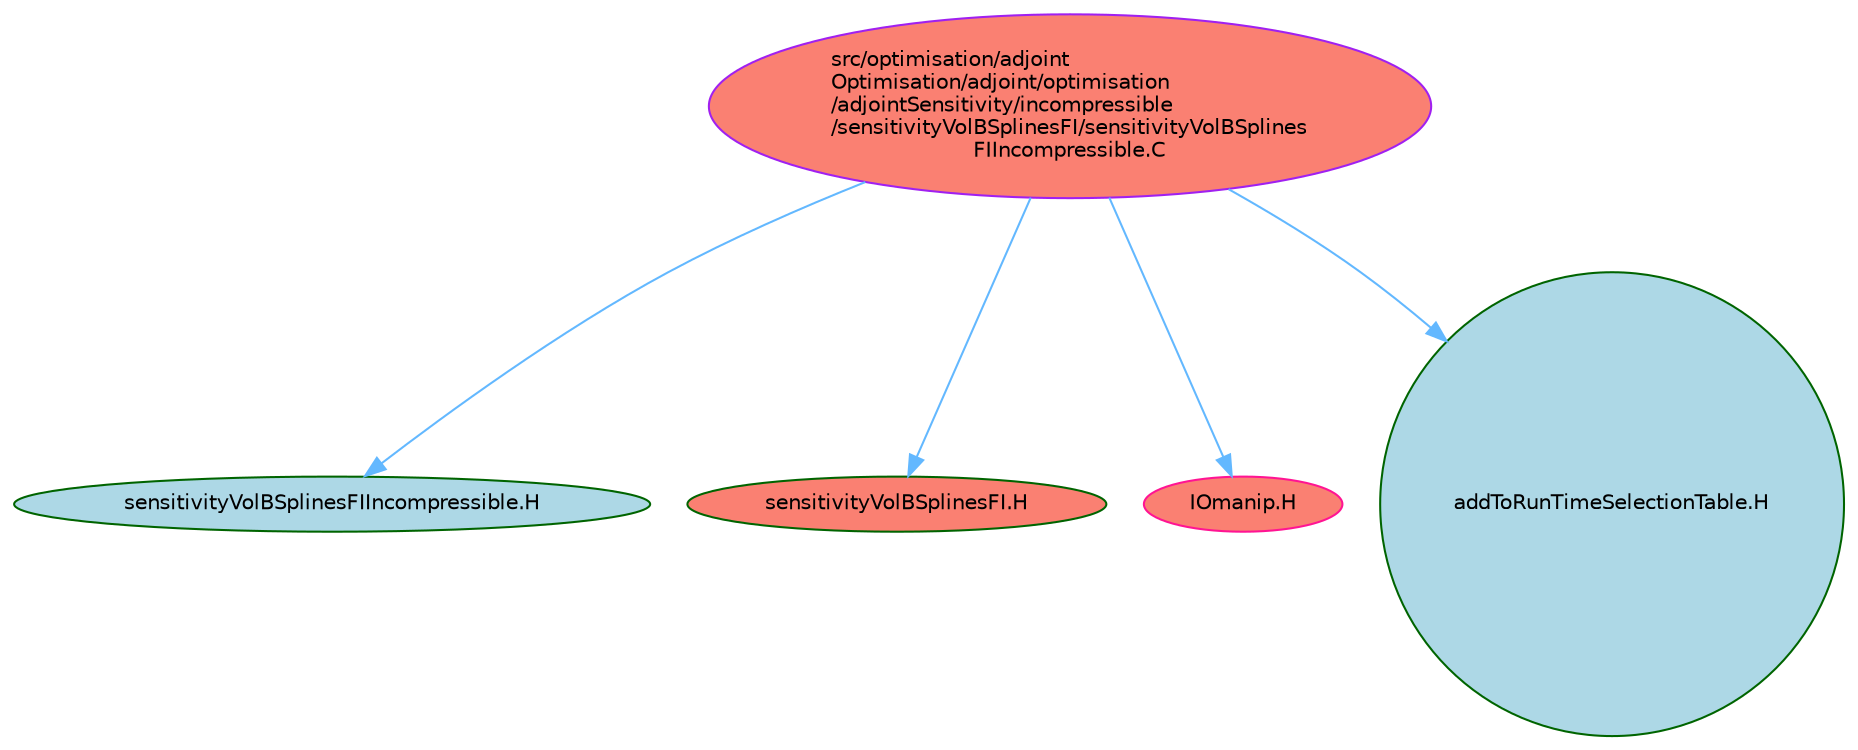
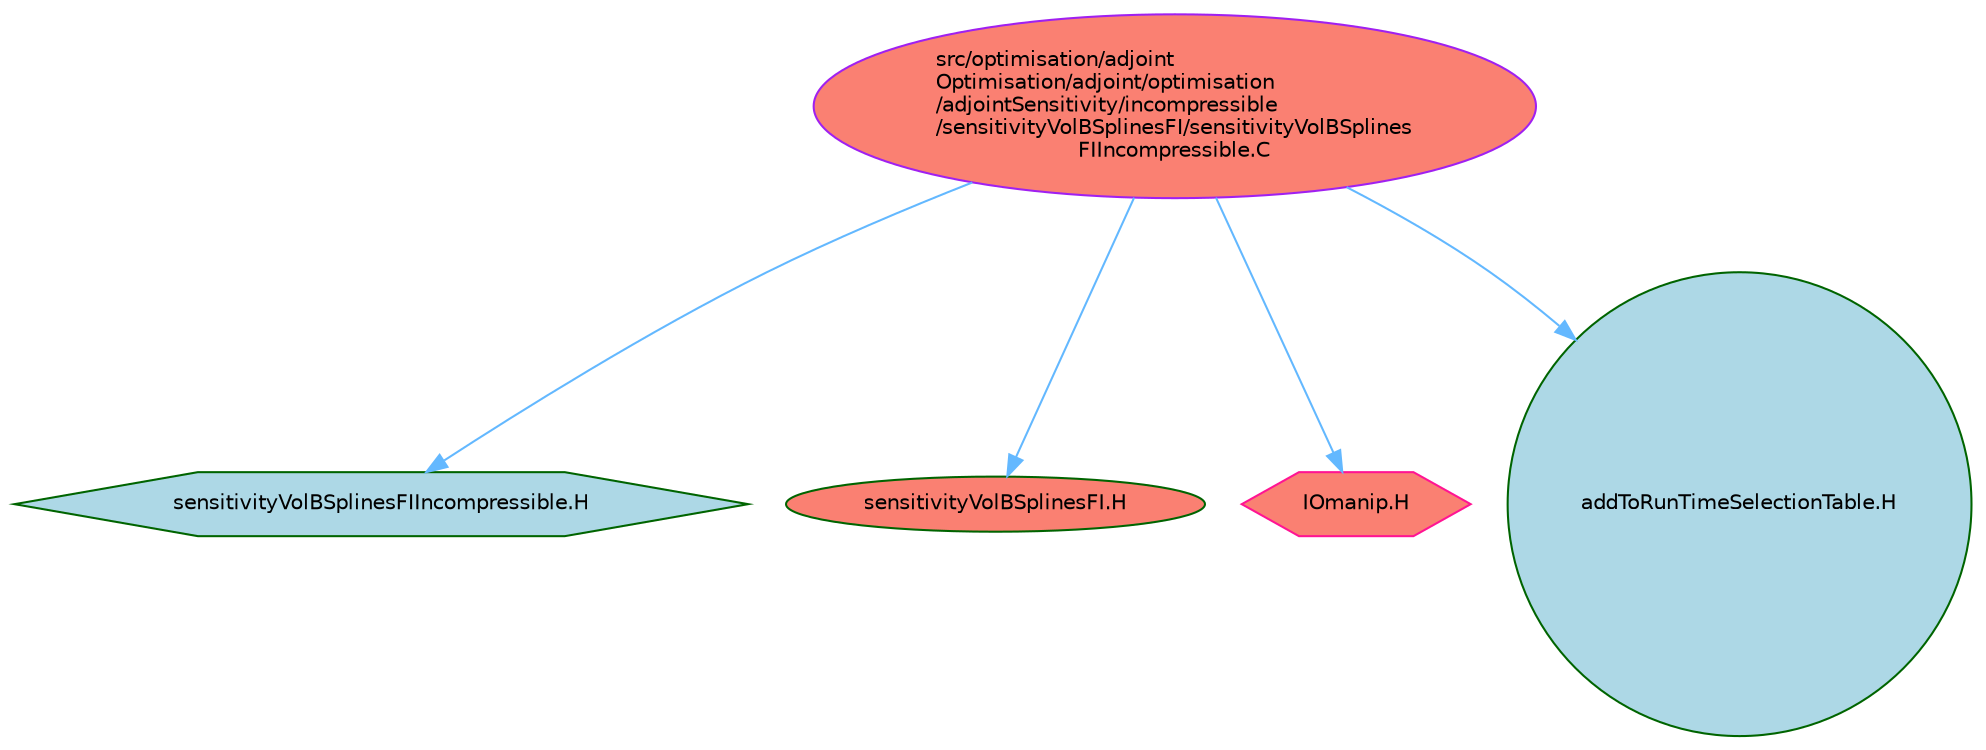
node "sensitivityVolBSplinesFIIncompressible.H": shape ellipse -> hexagon
node "IOmanip.H": shape ellipse -> hexagon
